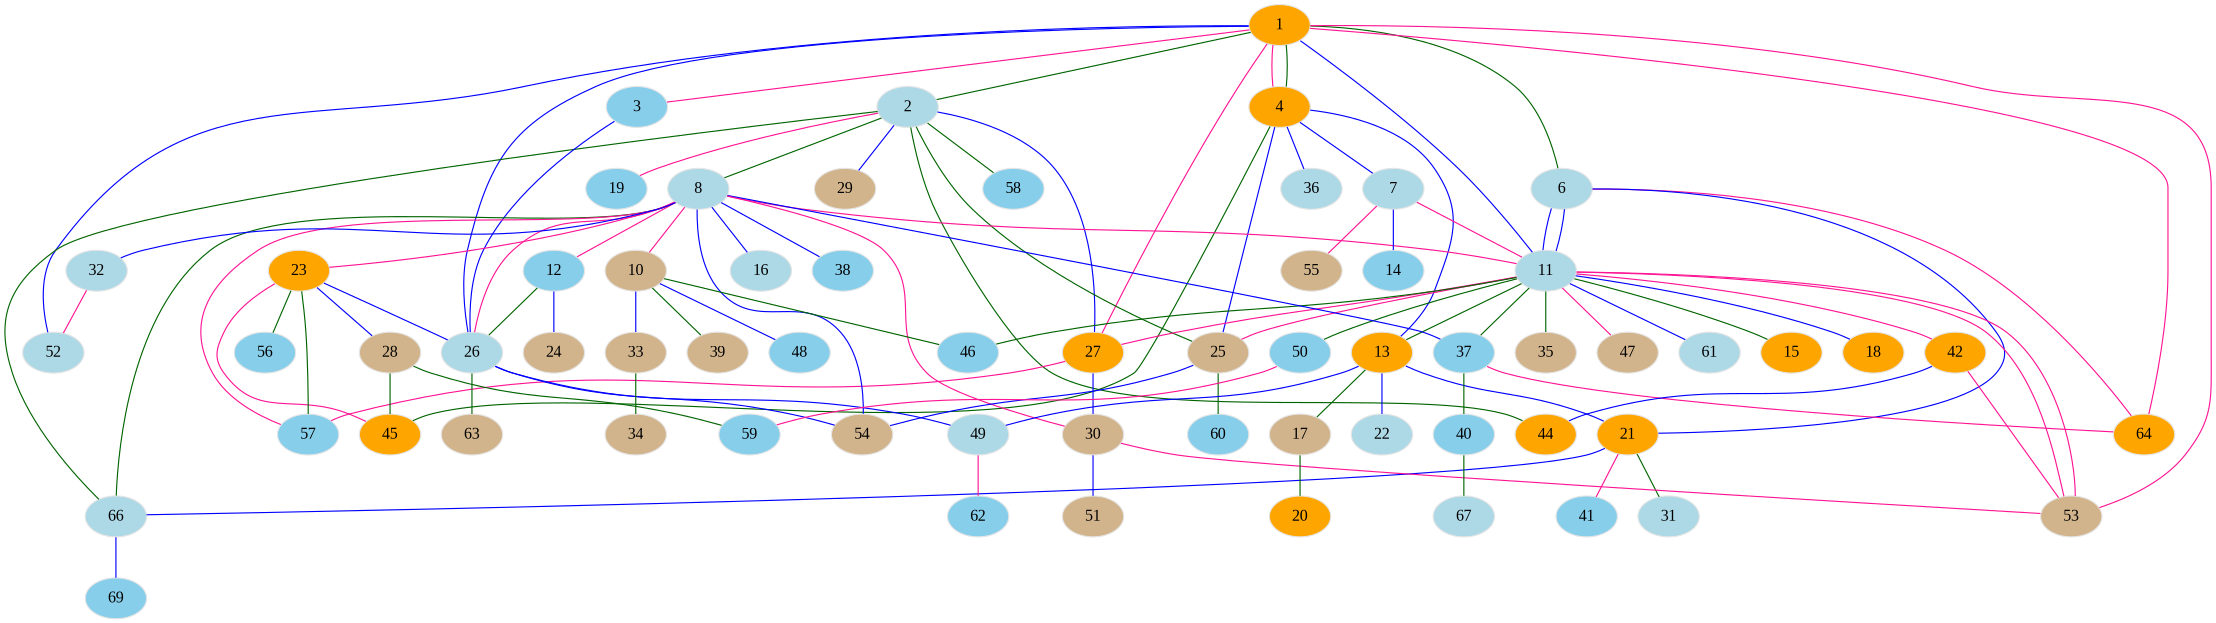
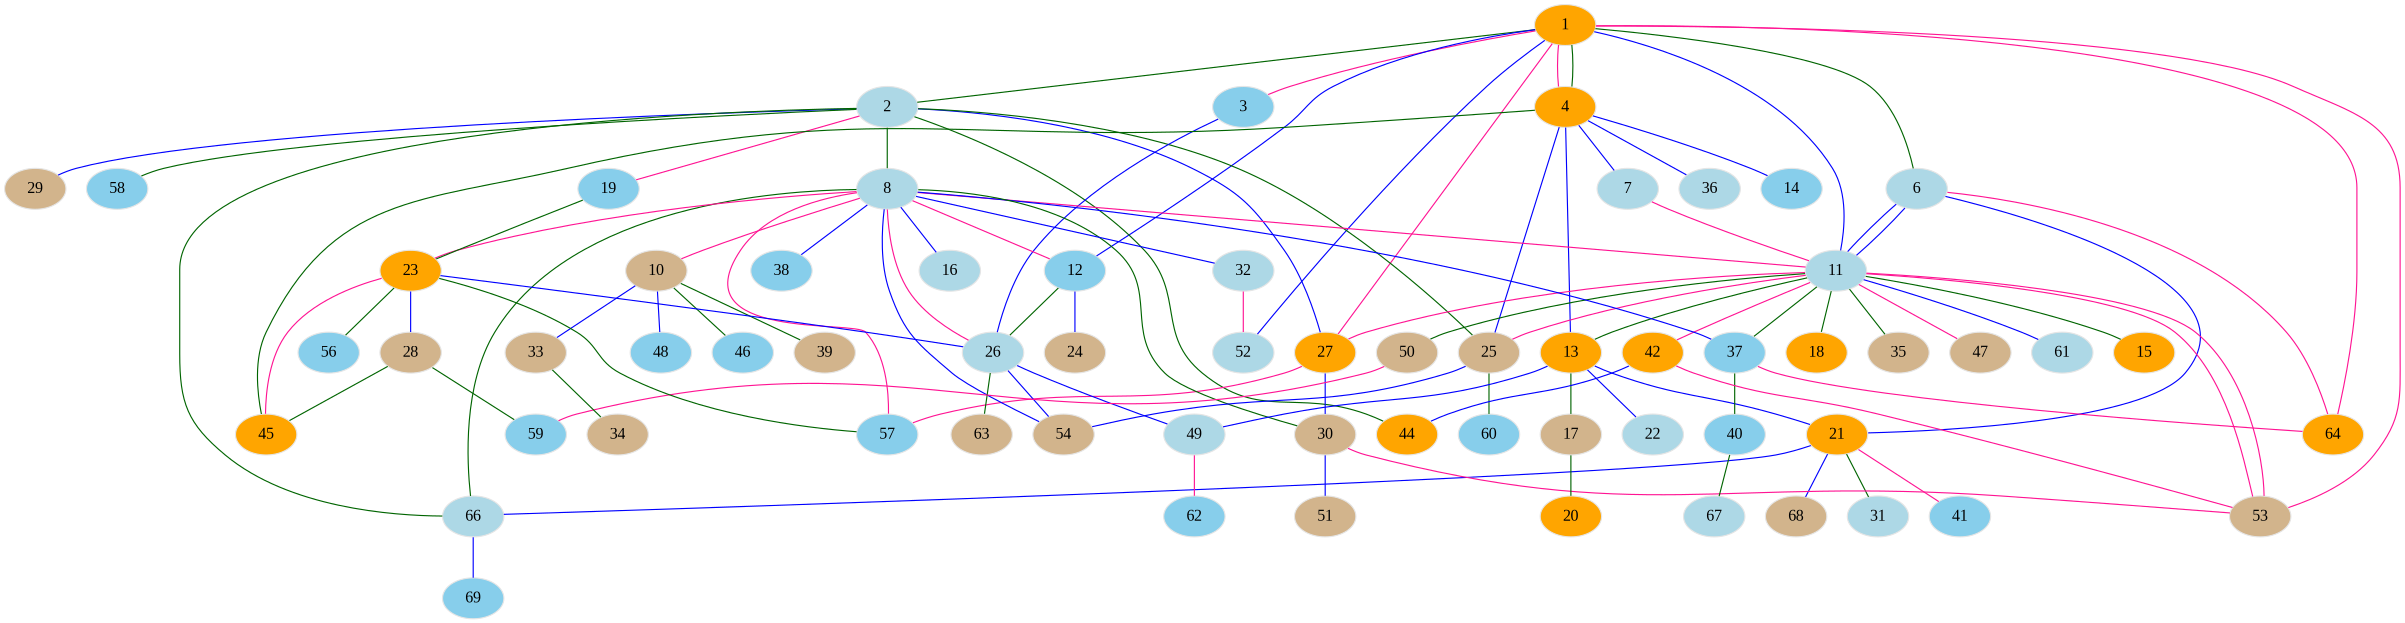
edge "1" -- "26": now "1" -- "12"
edge "19" -- "23": added
edge "7" -- "14": now "4" -- "14"
node "55": removed
edge "11" -- "18": color blue -> darkgreen
edge "8" -- "30": color deeppink -> darkgreen
edge "11" -- "46": removed
node "50": fillcolor skyblue -> tan
node "68": added
